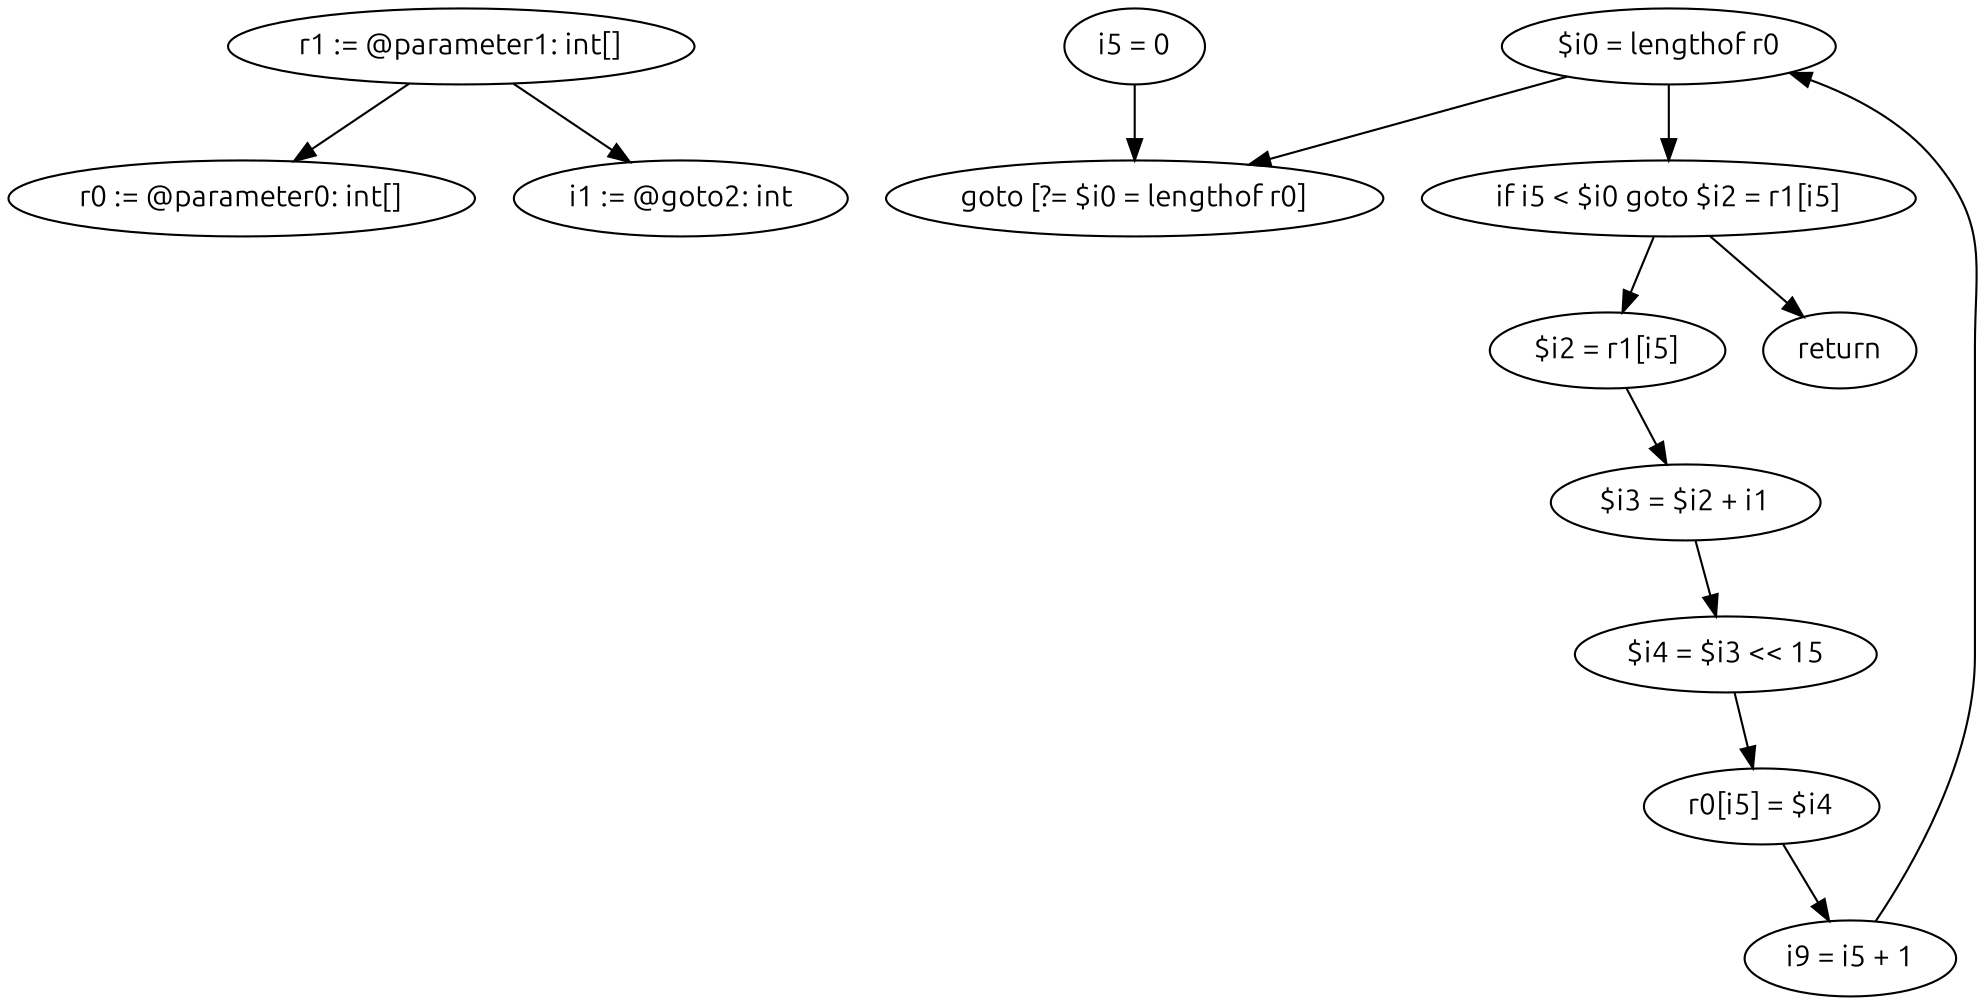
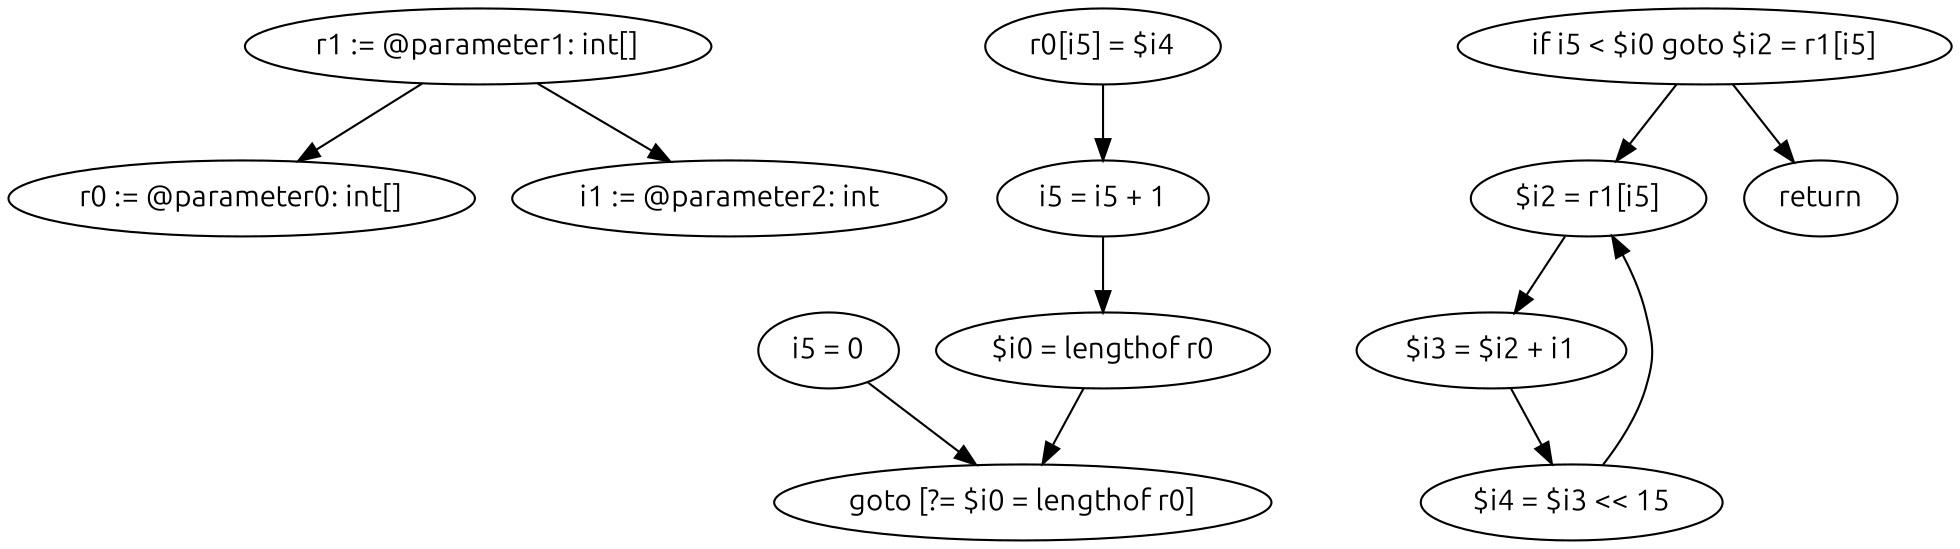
edge "$i0 = lengthof r0" -> "if i5 < $i0 goto $i2 = r1[i5]": removed
node "i1 := @goto2: int": label "i1 := @goto2: int" -> "i1 := @parameter2: int"
edge "$i4 = $i3 << 15" -> "r0[i5] = $i4": now "$i4 = $i3 << 15" -> "$i2 = r1[i5]"
node "i9 = i5 + 1": label "i9 = i5 + 1" -> "i5 = i5 + 1"
